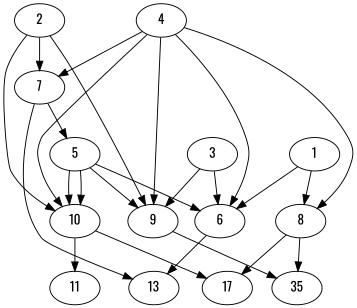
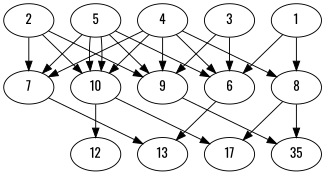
edge "7" -> "5": reversed
node "11": label "11" -> "12"
